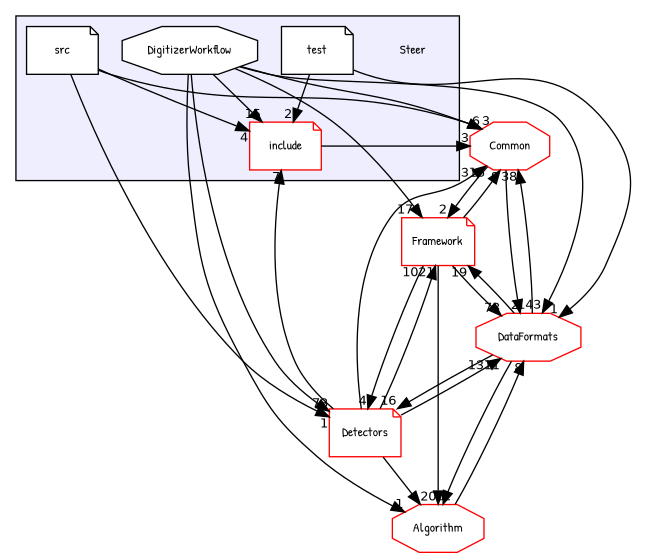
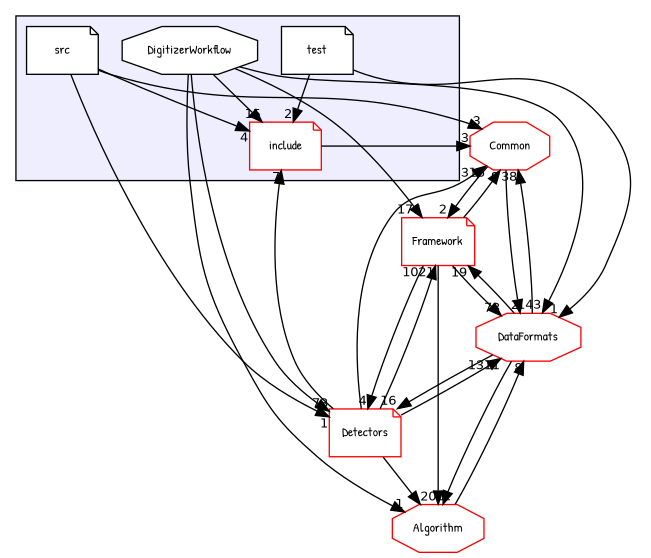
node "Steer": removed
edge "DigitizerWorkflow" -> "Common": removed
